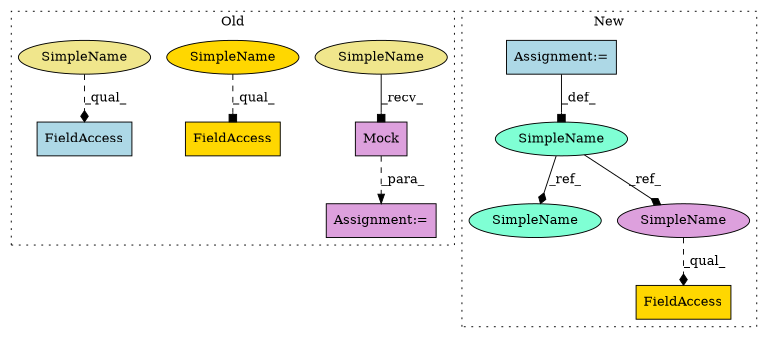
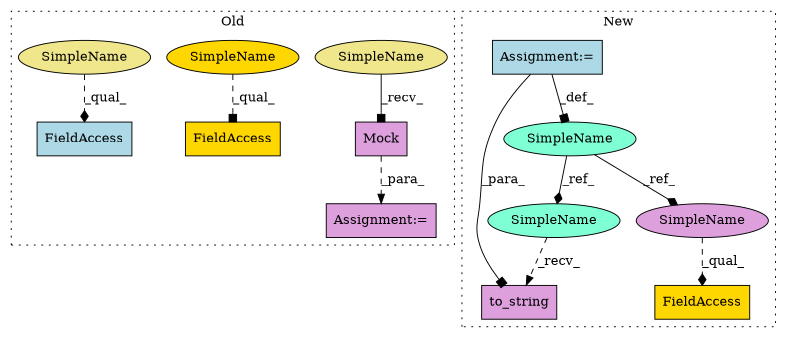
node "to_string": added
